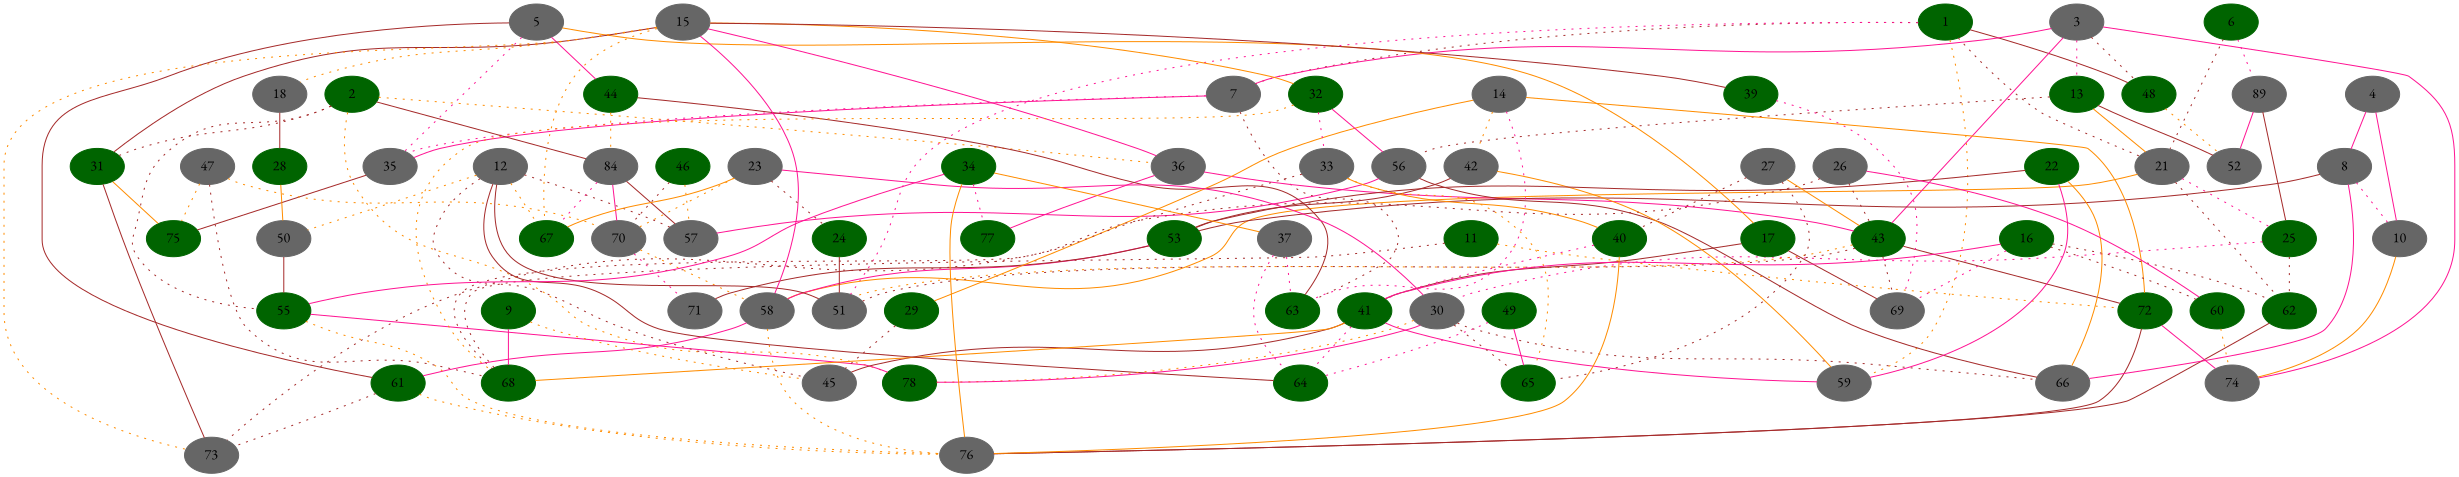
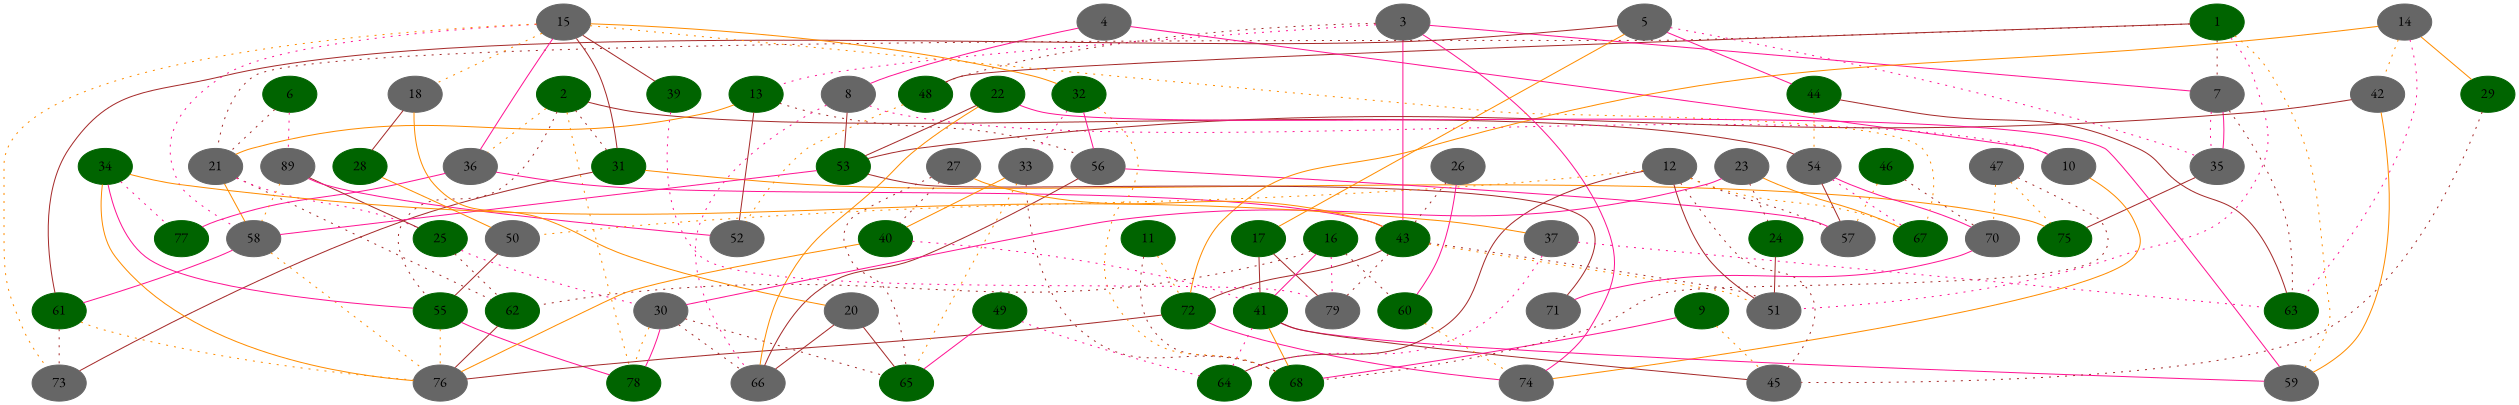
edge "15" -- "58": style solid -> dotted
node "84": label "84" -> "54"
edge "23" -- "70": removed
edge "26" -- "73": removed
edge "70" -- "58": now "89" -- "58"
edge "70" -- "71": style dotted -> solid
node "20": added
node "69": label "69" -> "79"
edge "8" -- "66": style solid -> dotted
